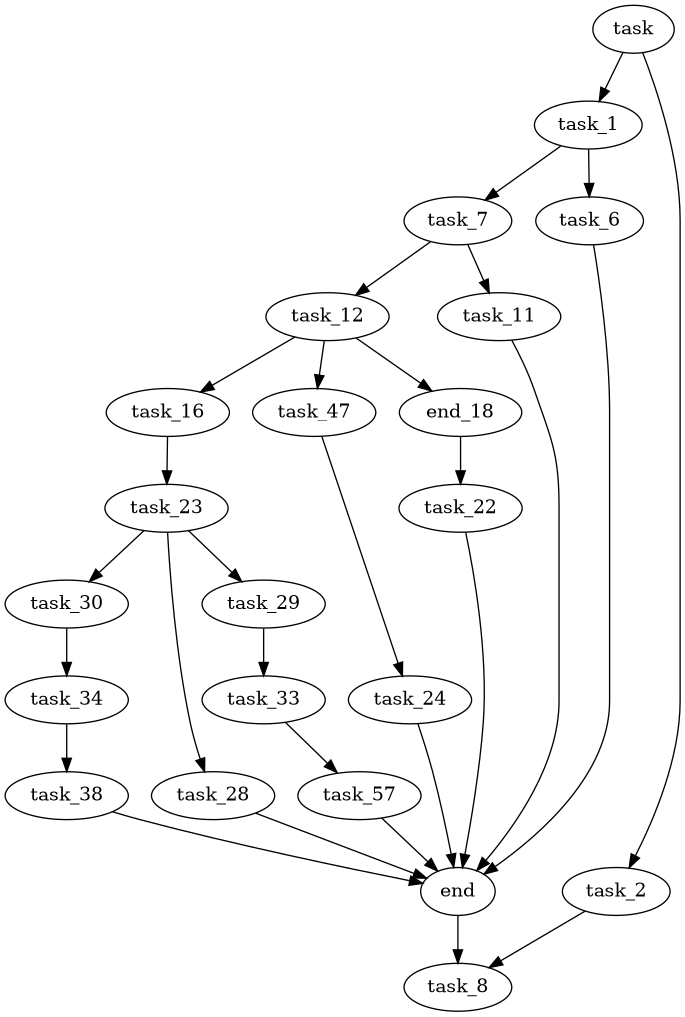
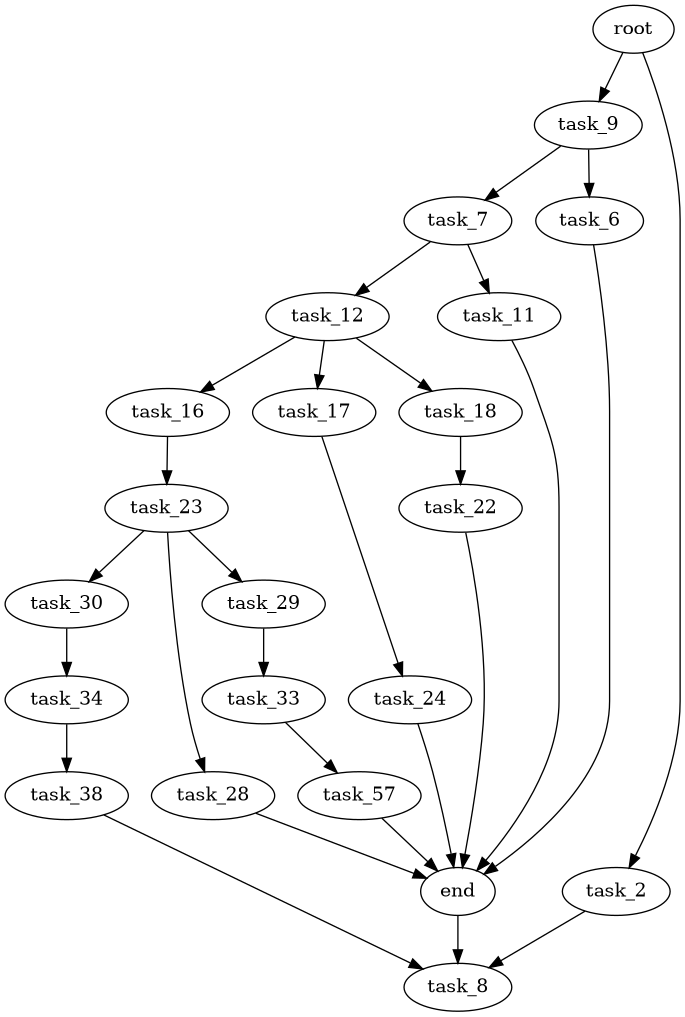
node "task": label "task" -> "root"
node "task_1": label "task_1" -> "task_9"
node "task_47": label "task_47" -> "task_17"
node "end_18": label "end_18" -> "task_18"
edge "task_38" -> "end": now "task_38" -> "task_8"
